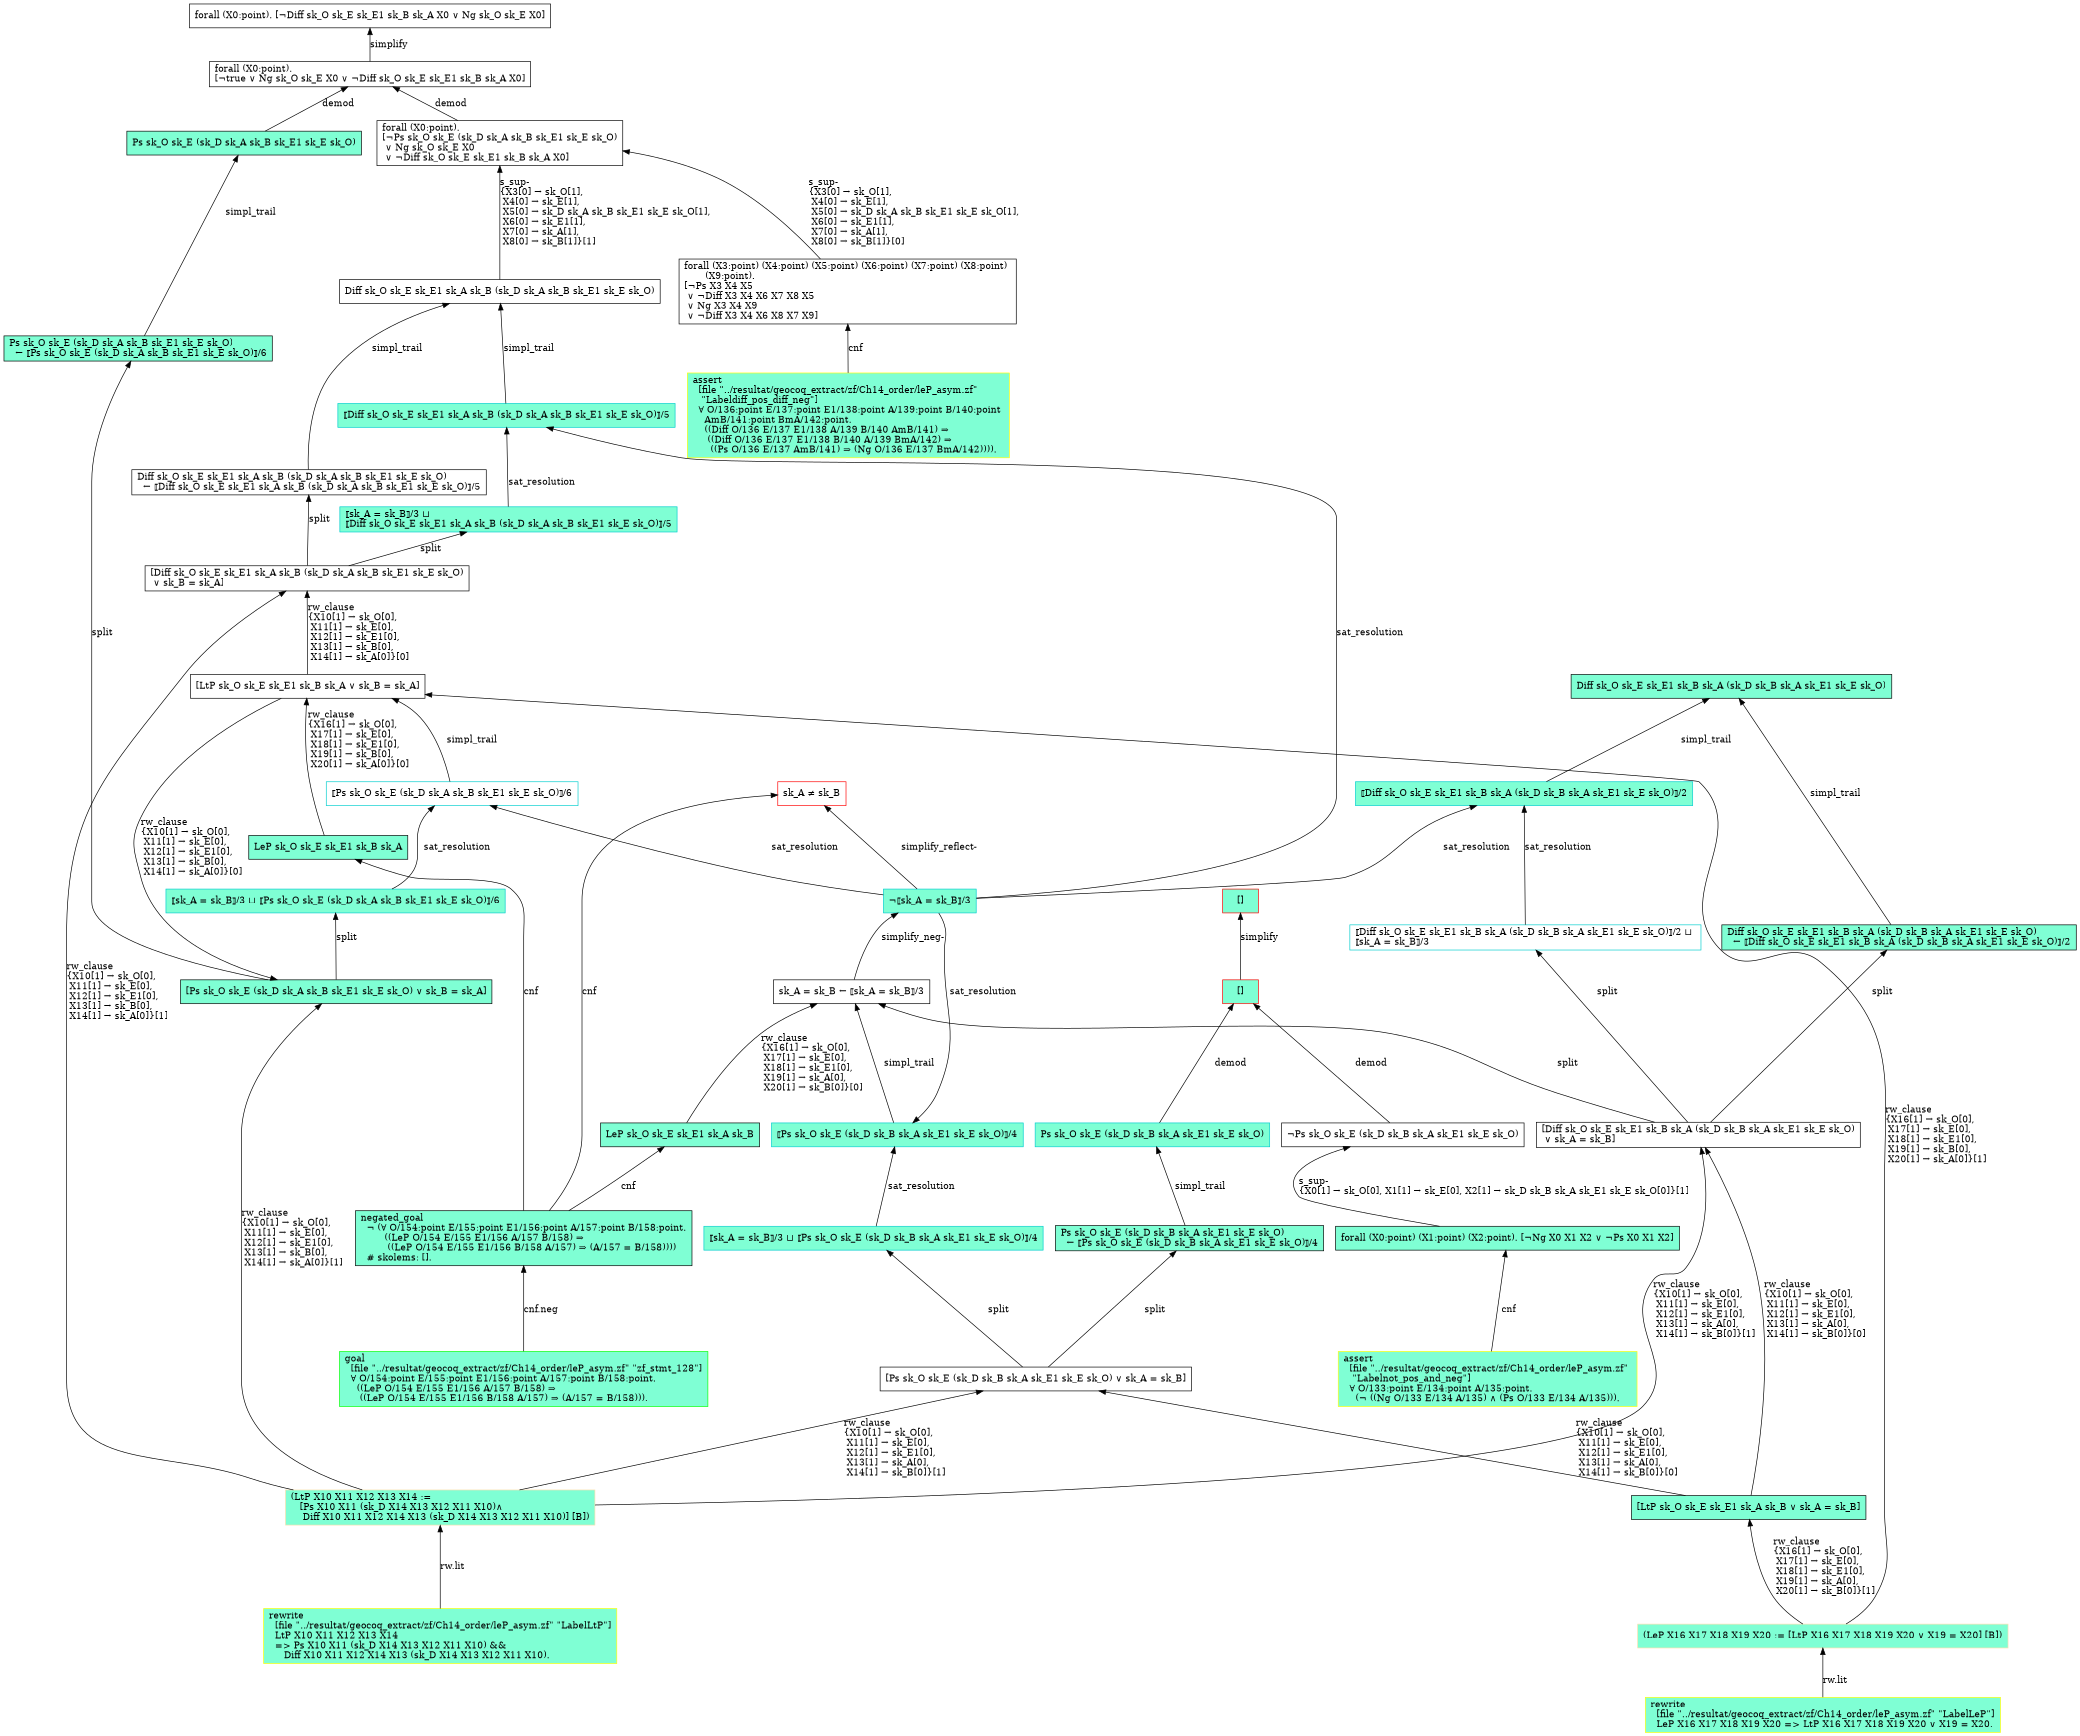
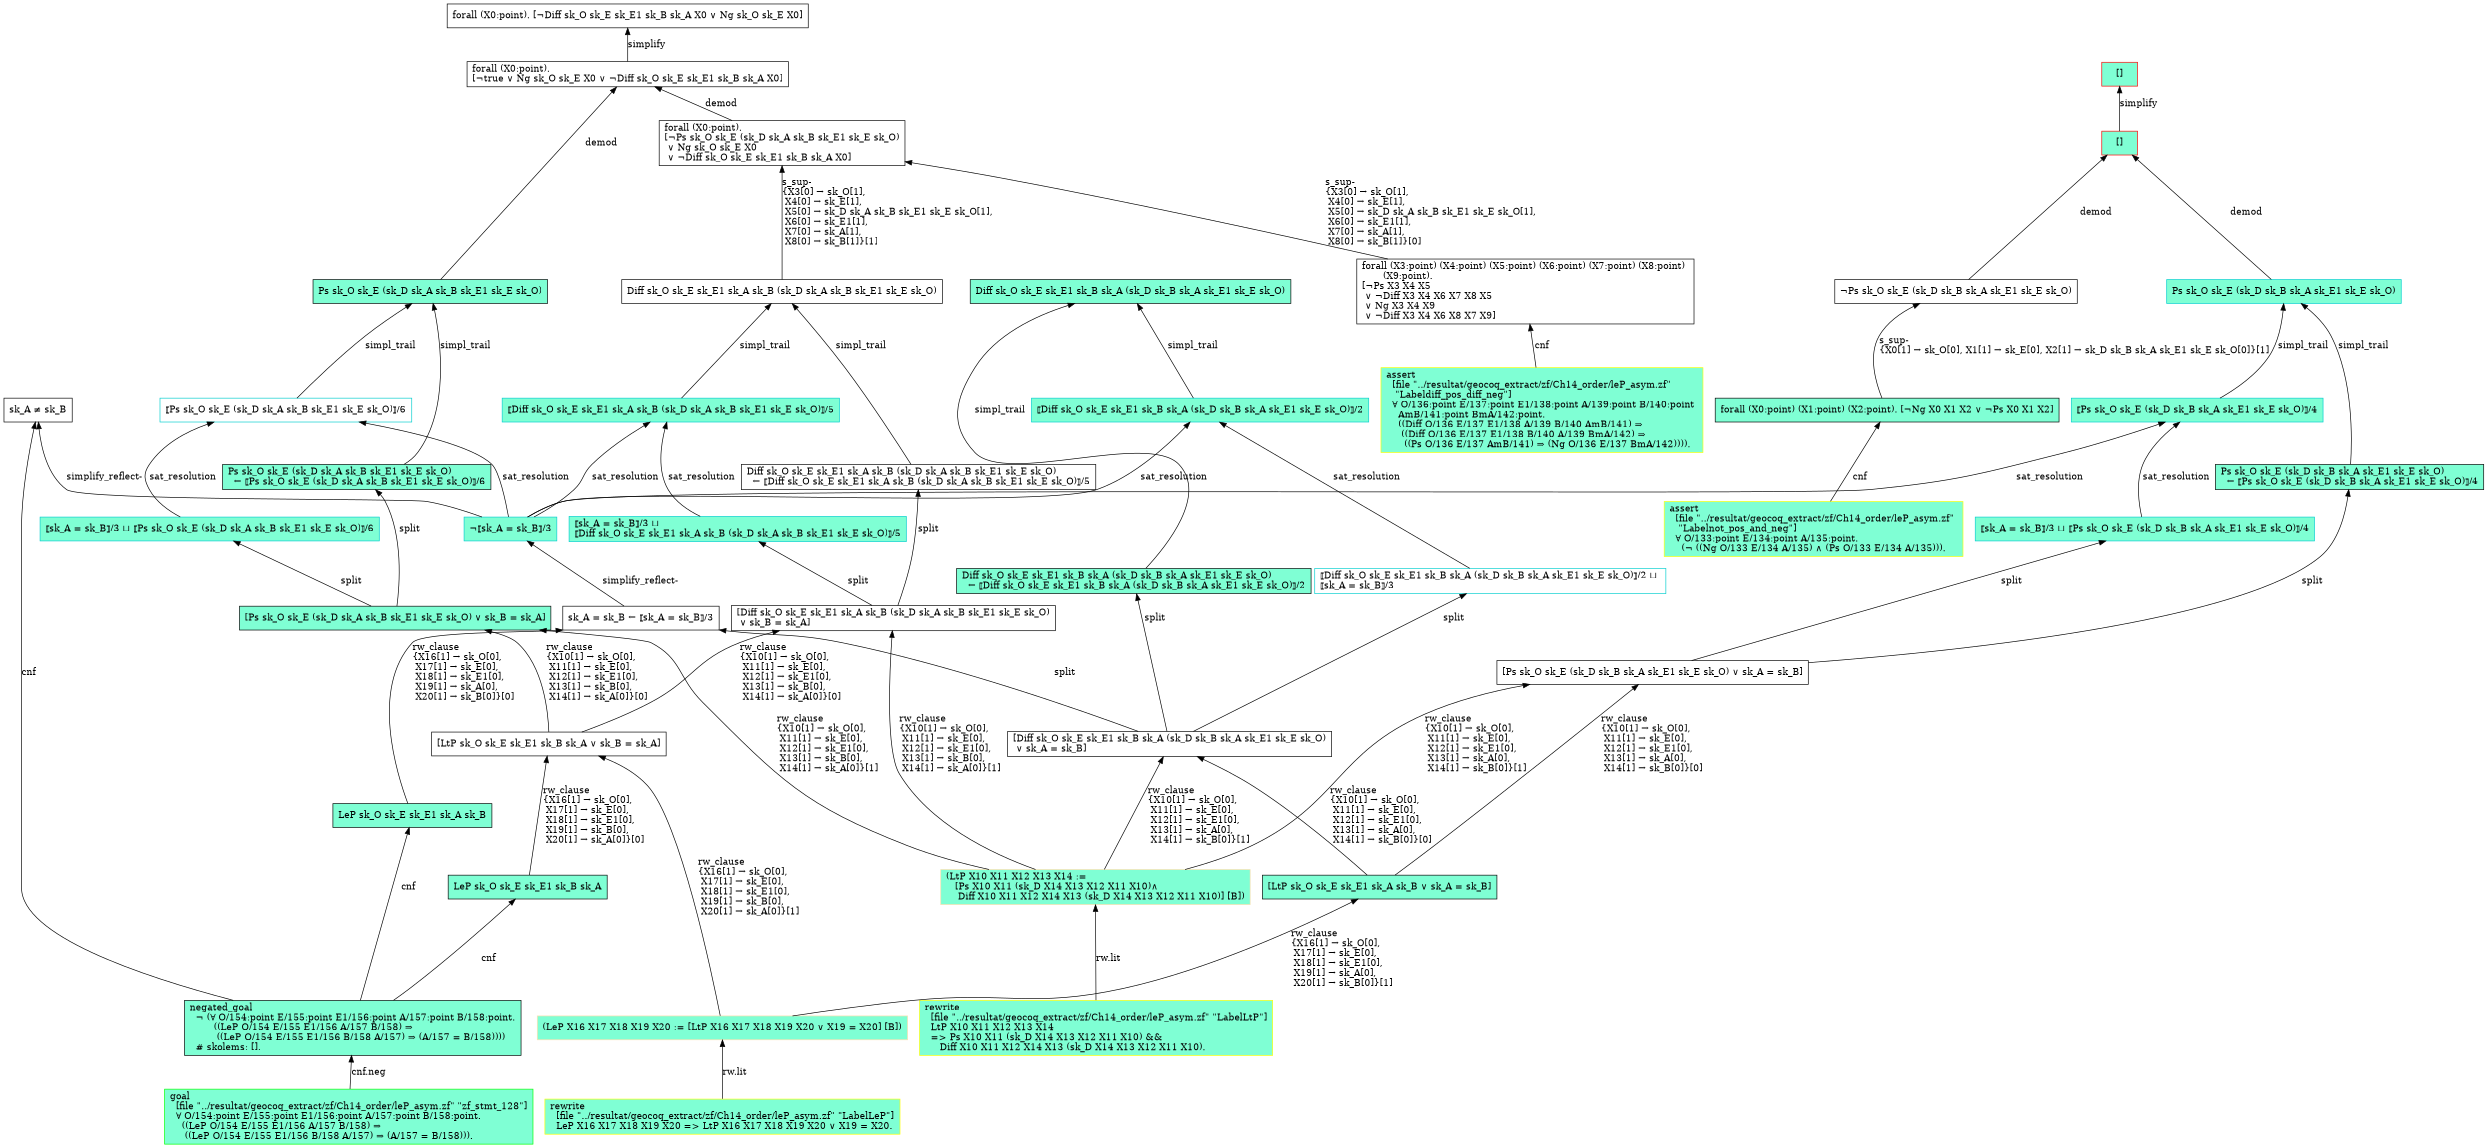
edge "⟦Ps sk_O sk_E (sk_D sk_A sk_B sk_E1 sk_E sk_O)⟧/6" -> "[LtP sk_O sk_E sk_E1 sk_B sk_A ∨ sk_B = sk_A]": now "⟦Ps sk_O sk_E (sk_D sk_A sk_B sk_E1 sk_E sk_O)⟧/6" -> "Ps sk_O sk_E (sk_D sk_A sk_B sk_E1 sk_E sk_O)"
node "sk_A ≠ sk_B": color red -> black
edge "sk_A = sk_B ← ⟦sk_A = sk_B⟧/3" -> "¬⟦sk_A = sk_B⟧/3": label "simplify_neg-" -> "simplify_reflect-"
edge "⟦Ps sk_O sk_E (sk_D sk_B sk_A sk_E1 sk_E sk_O)⟧/4" -> "sk_A = sk_B ← ⟦sk_A = sk_B⟧/3": now "⟦Ps sk_O sk_E (sk_D sk_B sk_A sk_E1 sk_E sk_O)⟧/4" -> "Ps sk_O sk_E (sk_D sk_B sk_A sk_E1 sk_E sk_O)"
